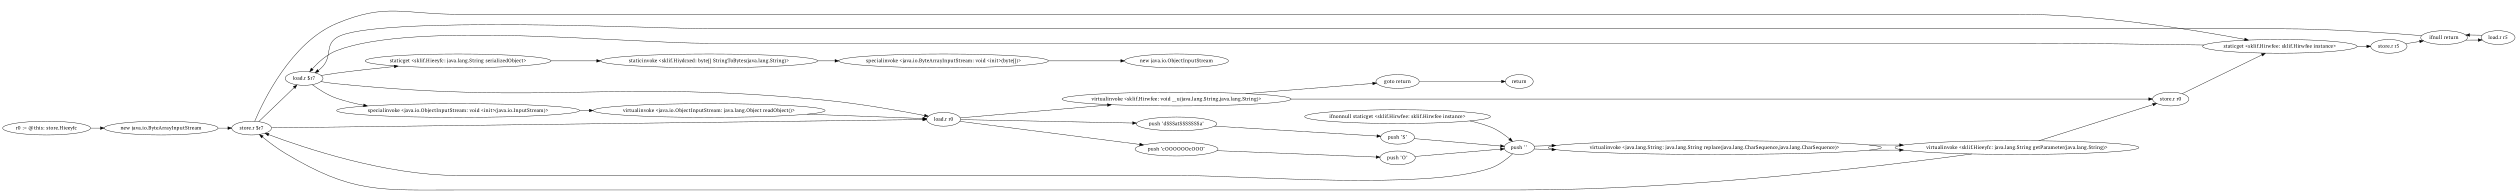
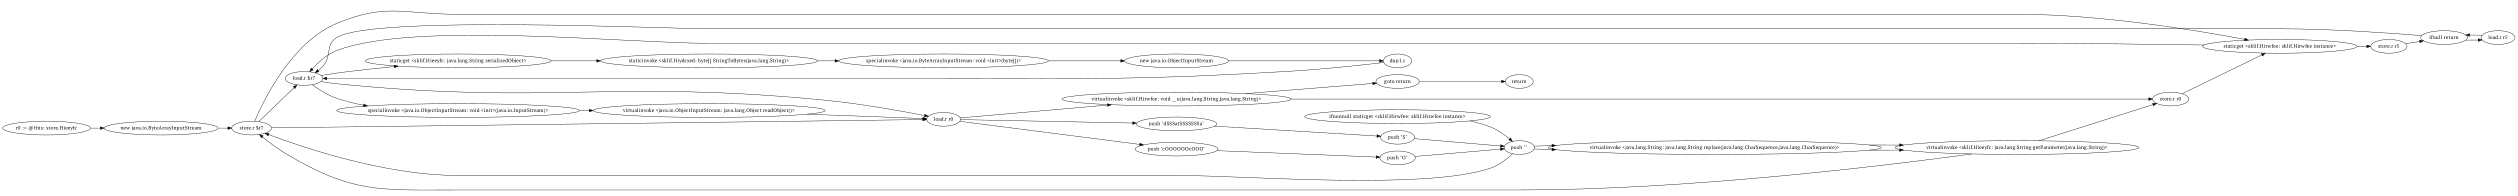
node "dup1.r": added
